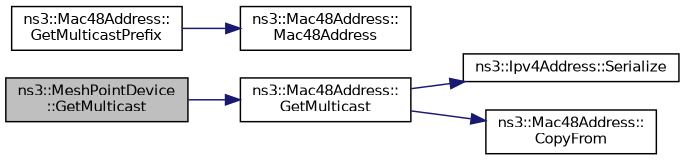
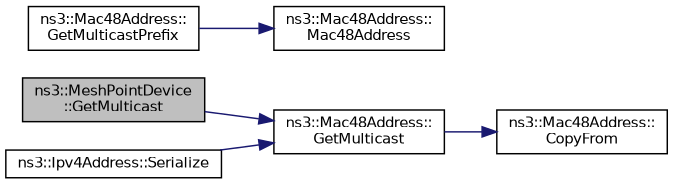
edge "ns3::Mac48Address:: GetMulticast" -> "ns3::Ipv4Address::Serialize": reversed
